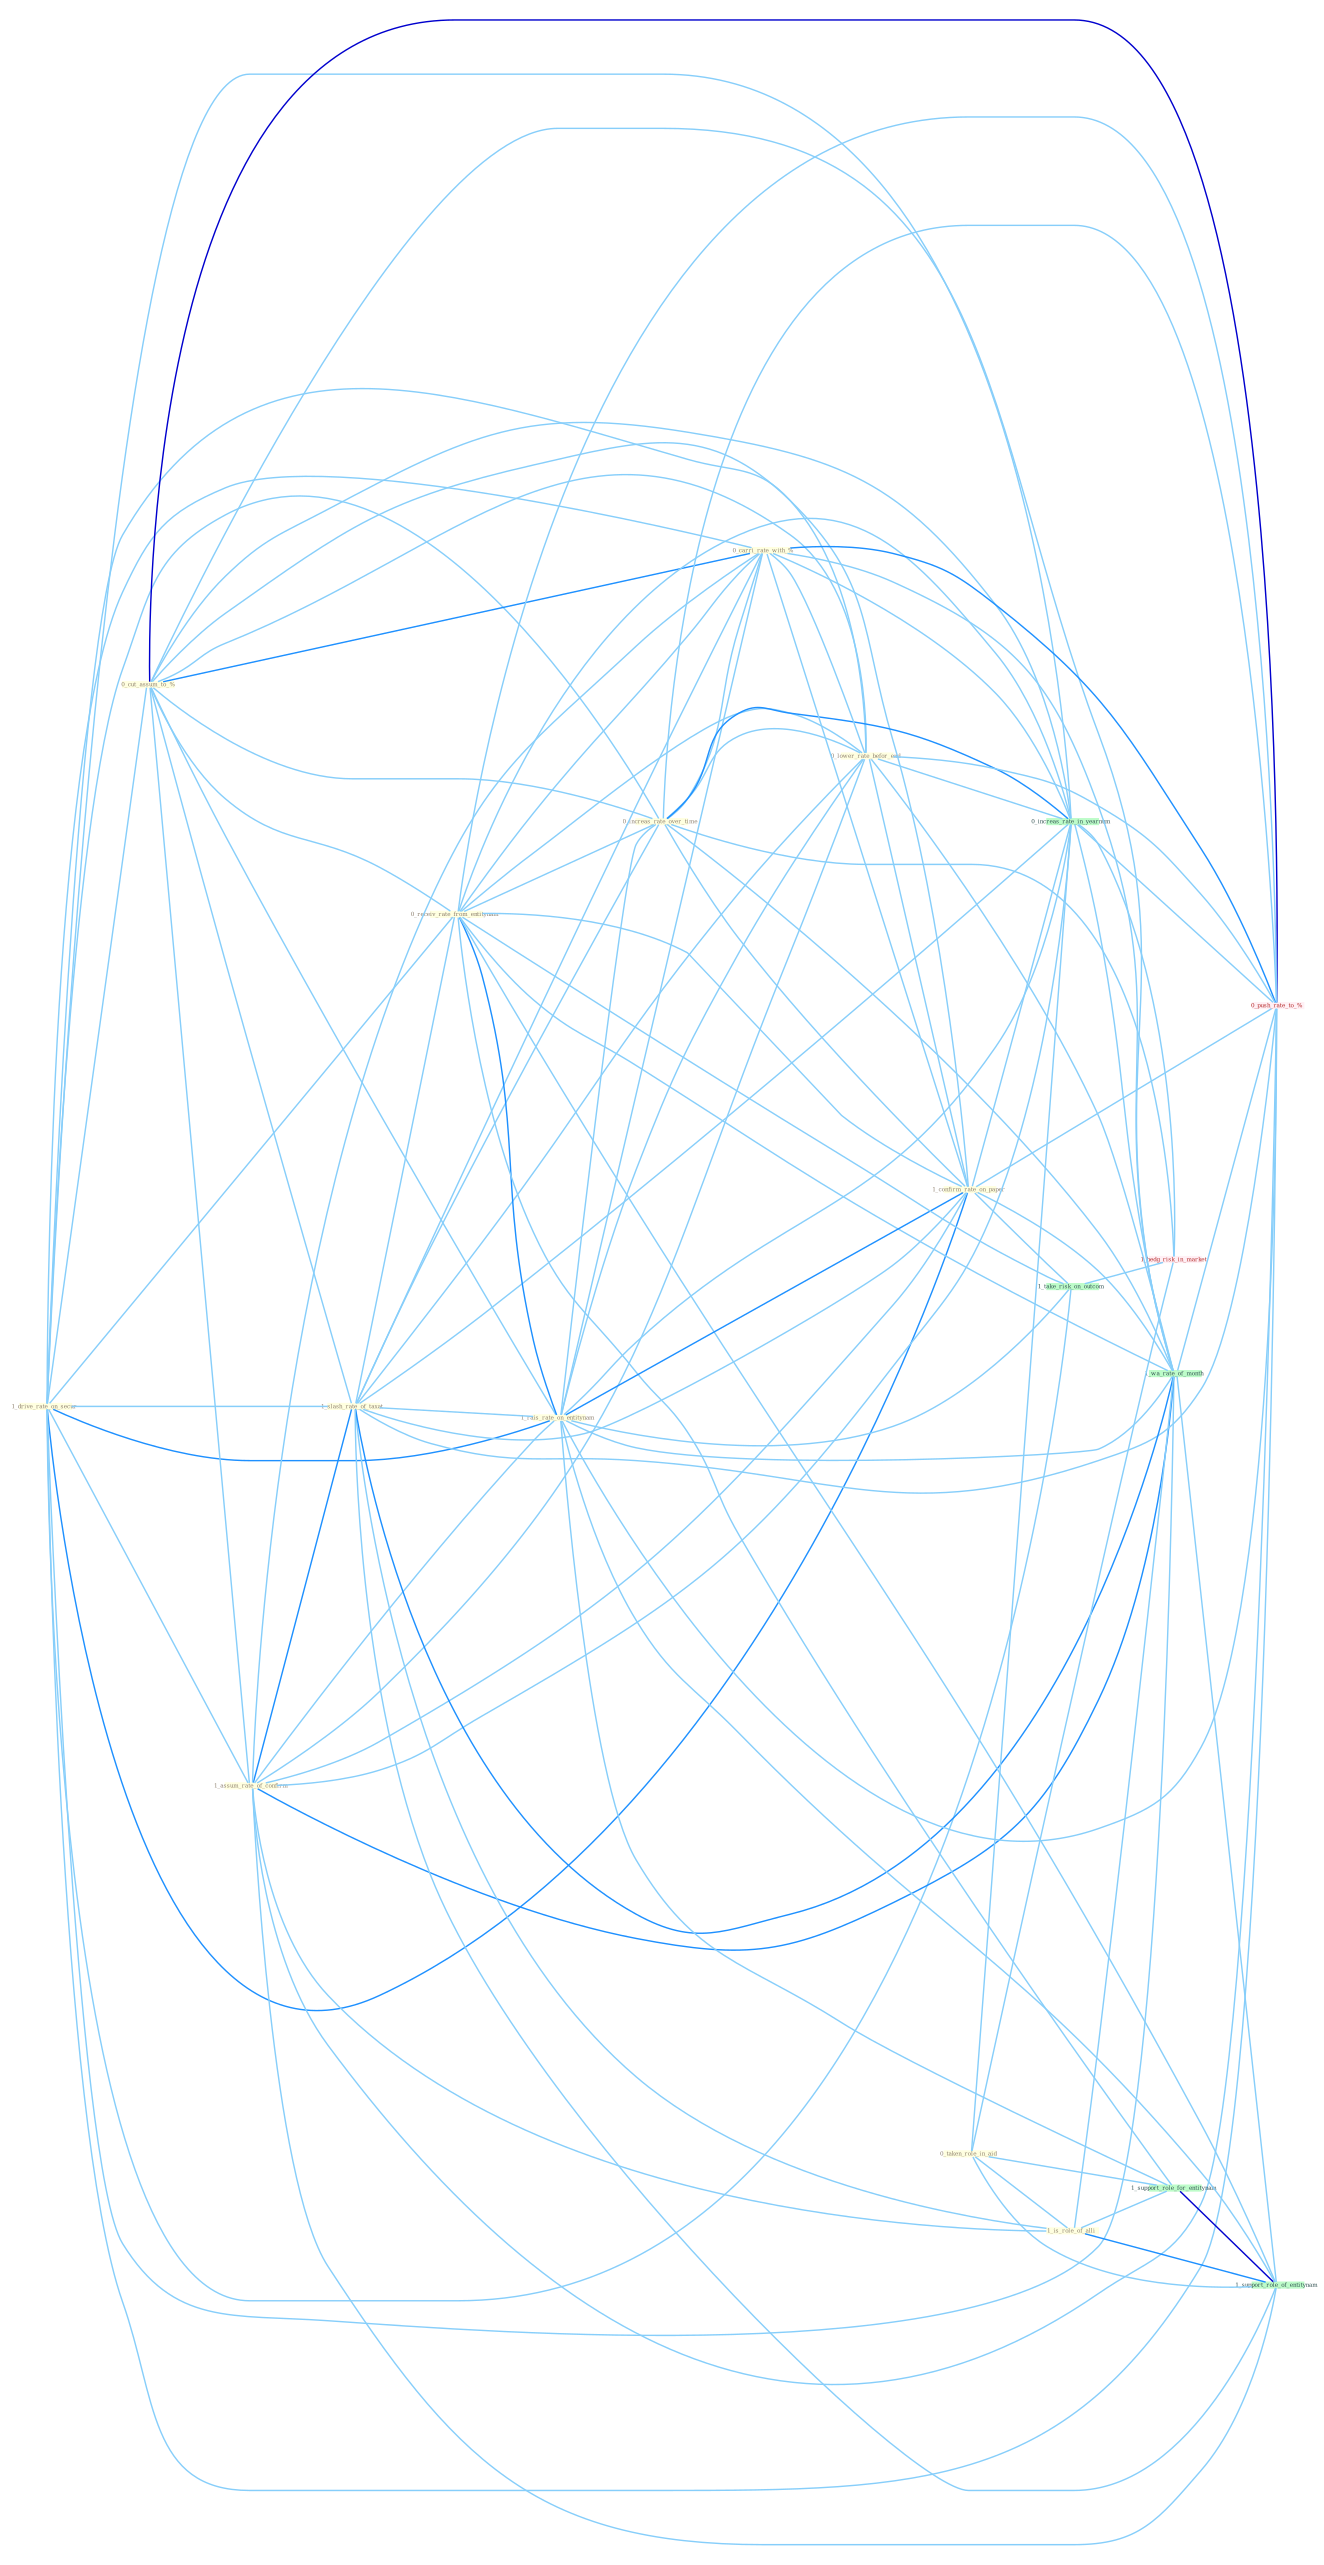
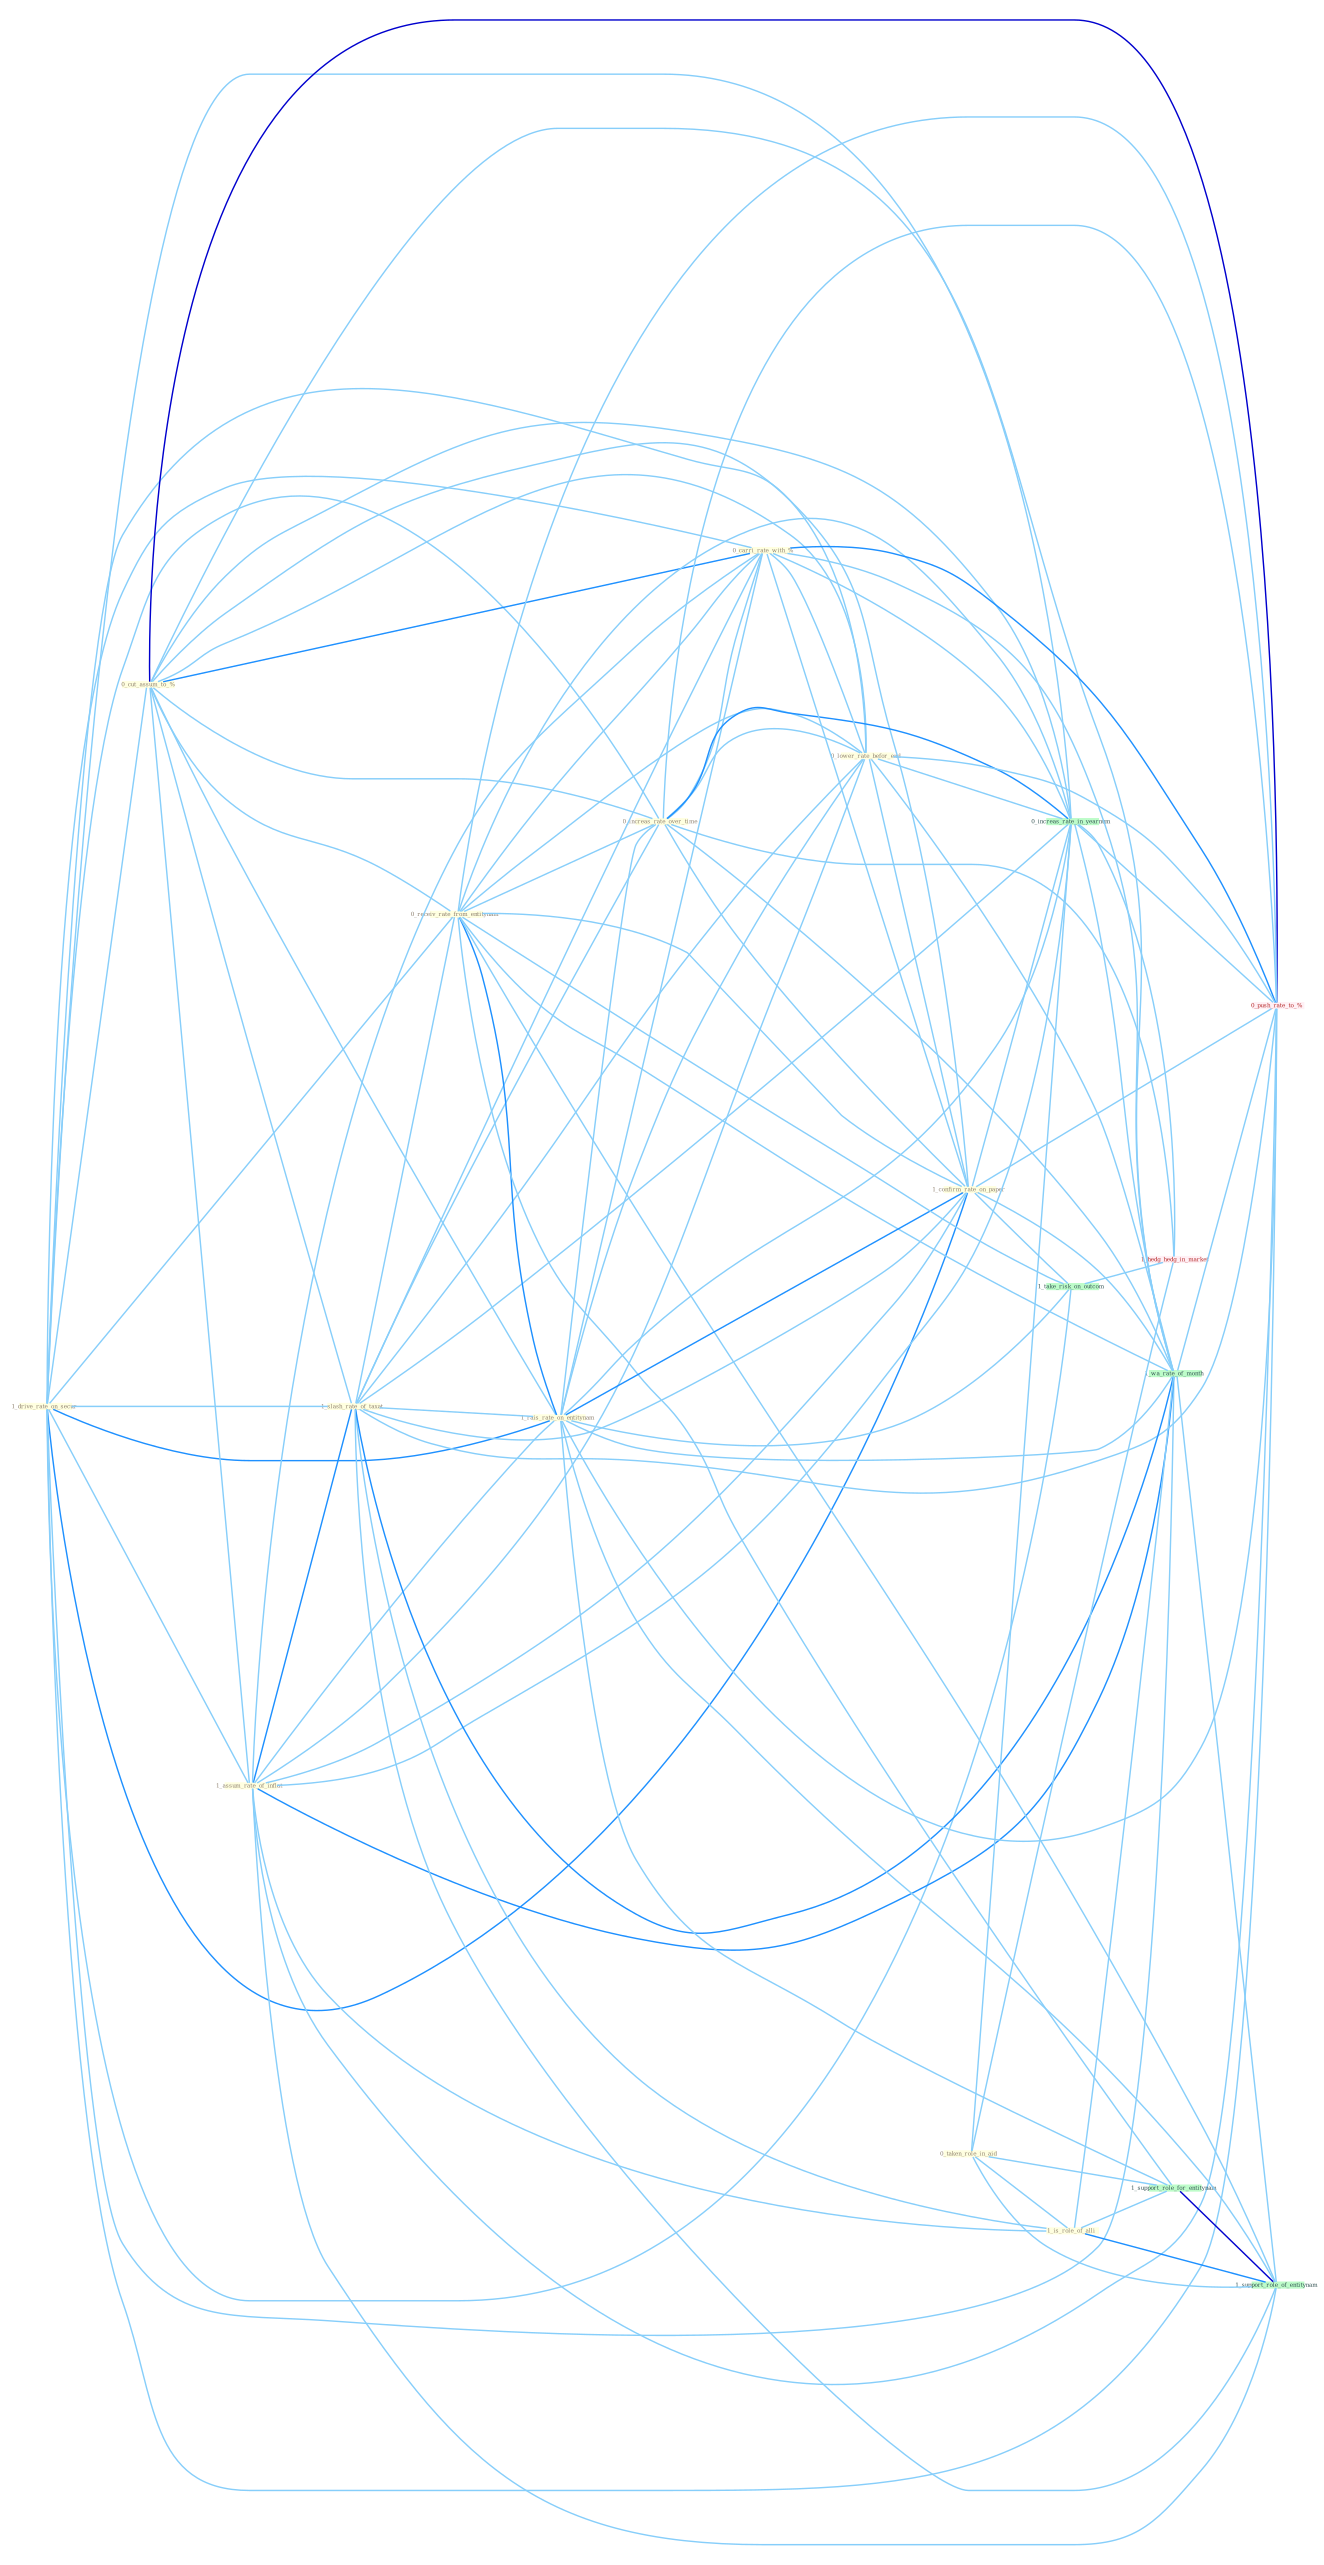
node "1_hedg_risk_in_market": label "1_hedg_risk_in_market" -> "1_hedg_hedg_in_market"
node "1_assum_rate_of_confirm": label "1_assum_rate_of_confirm" -> "1_assum_rate_of_inflat"
